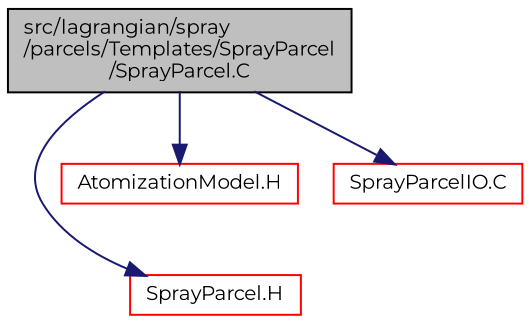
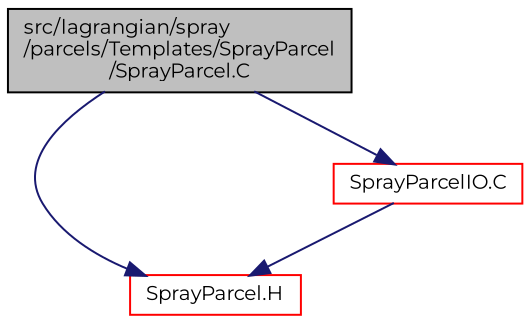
node "AtomizationModel.H": removed
edge "SprayParcelIO.C" -> "SprayParcel.H": added
